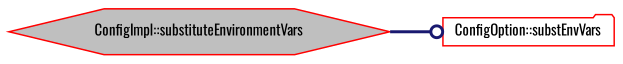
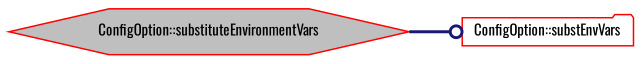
node "ConfigImpl::substituteEnvironmentVars": label "ConfigImpl::substituteEnvironmentVars" -> "ConfigOption::substituteEnvironmentVars"
